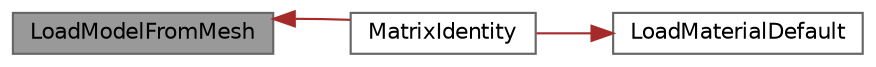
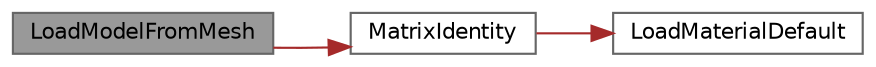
edge "MatrixIdentity" -> "LoadModelFromMesh": reversed
